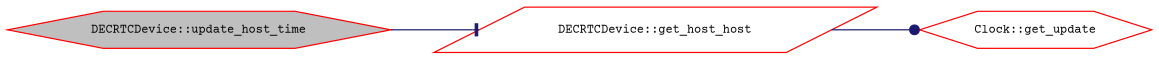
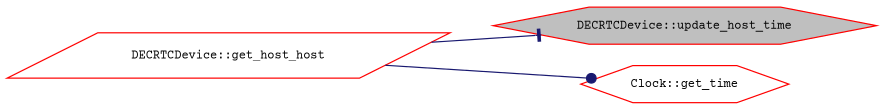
edge "DECRTCDevice::update_host_time" -> "DECRTCDevice::get_host_host": reversed
node "Clock::get_update": label "Clock::get_update" -> "Clock::get_time"
